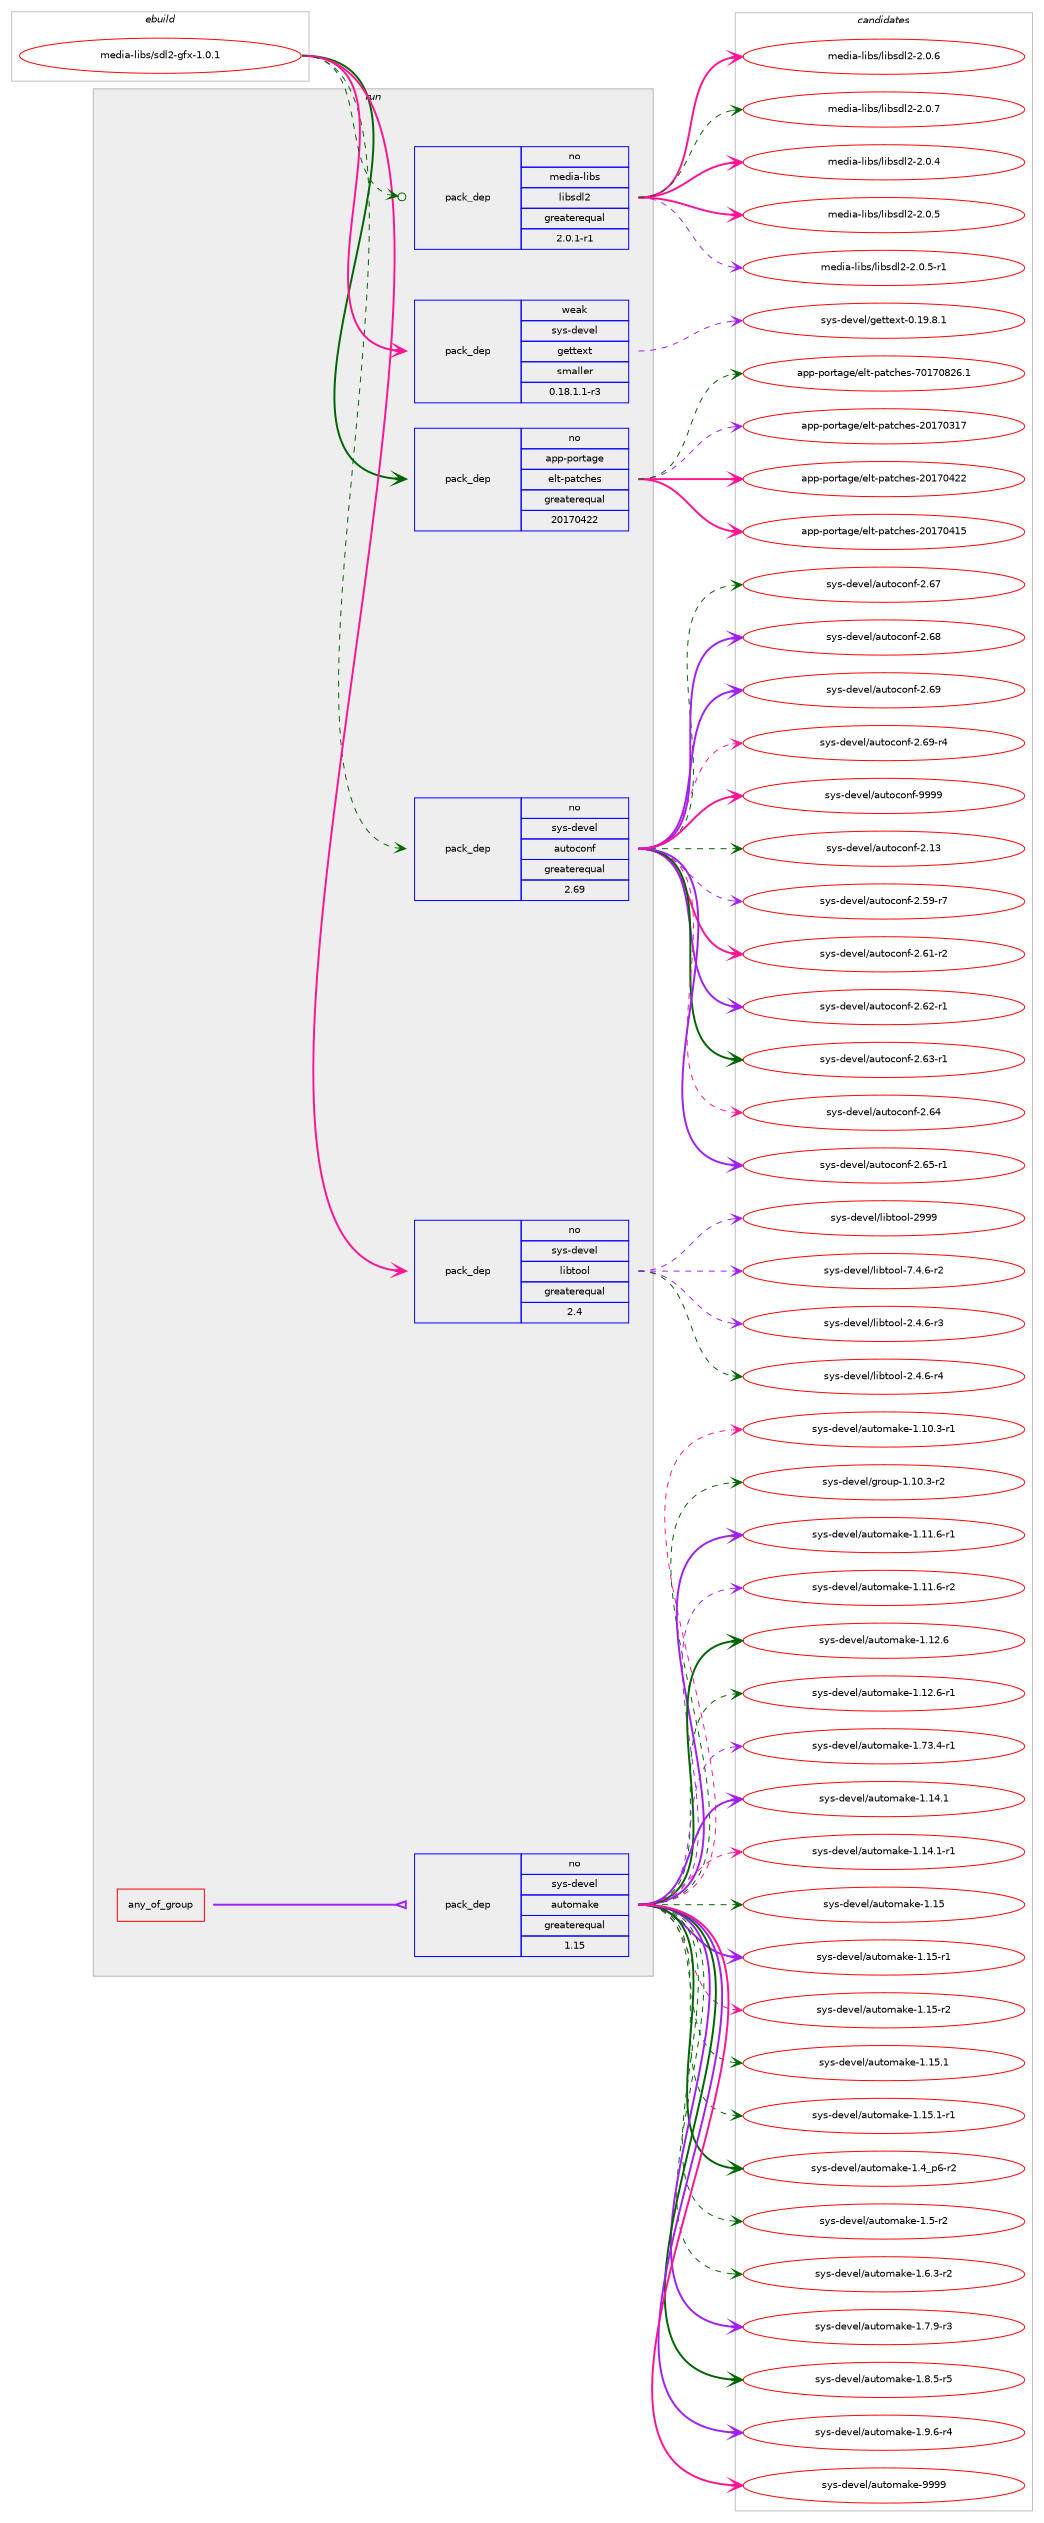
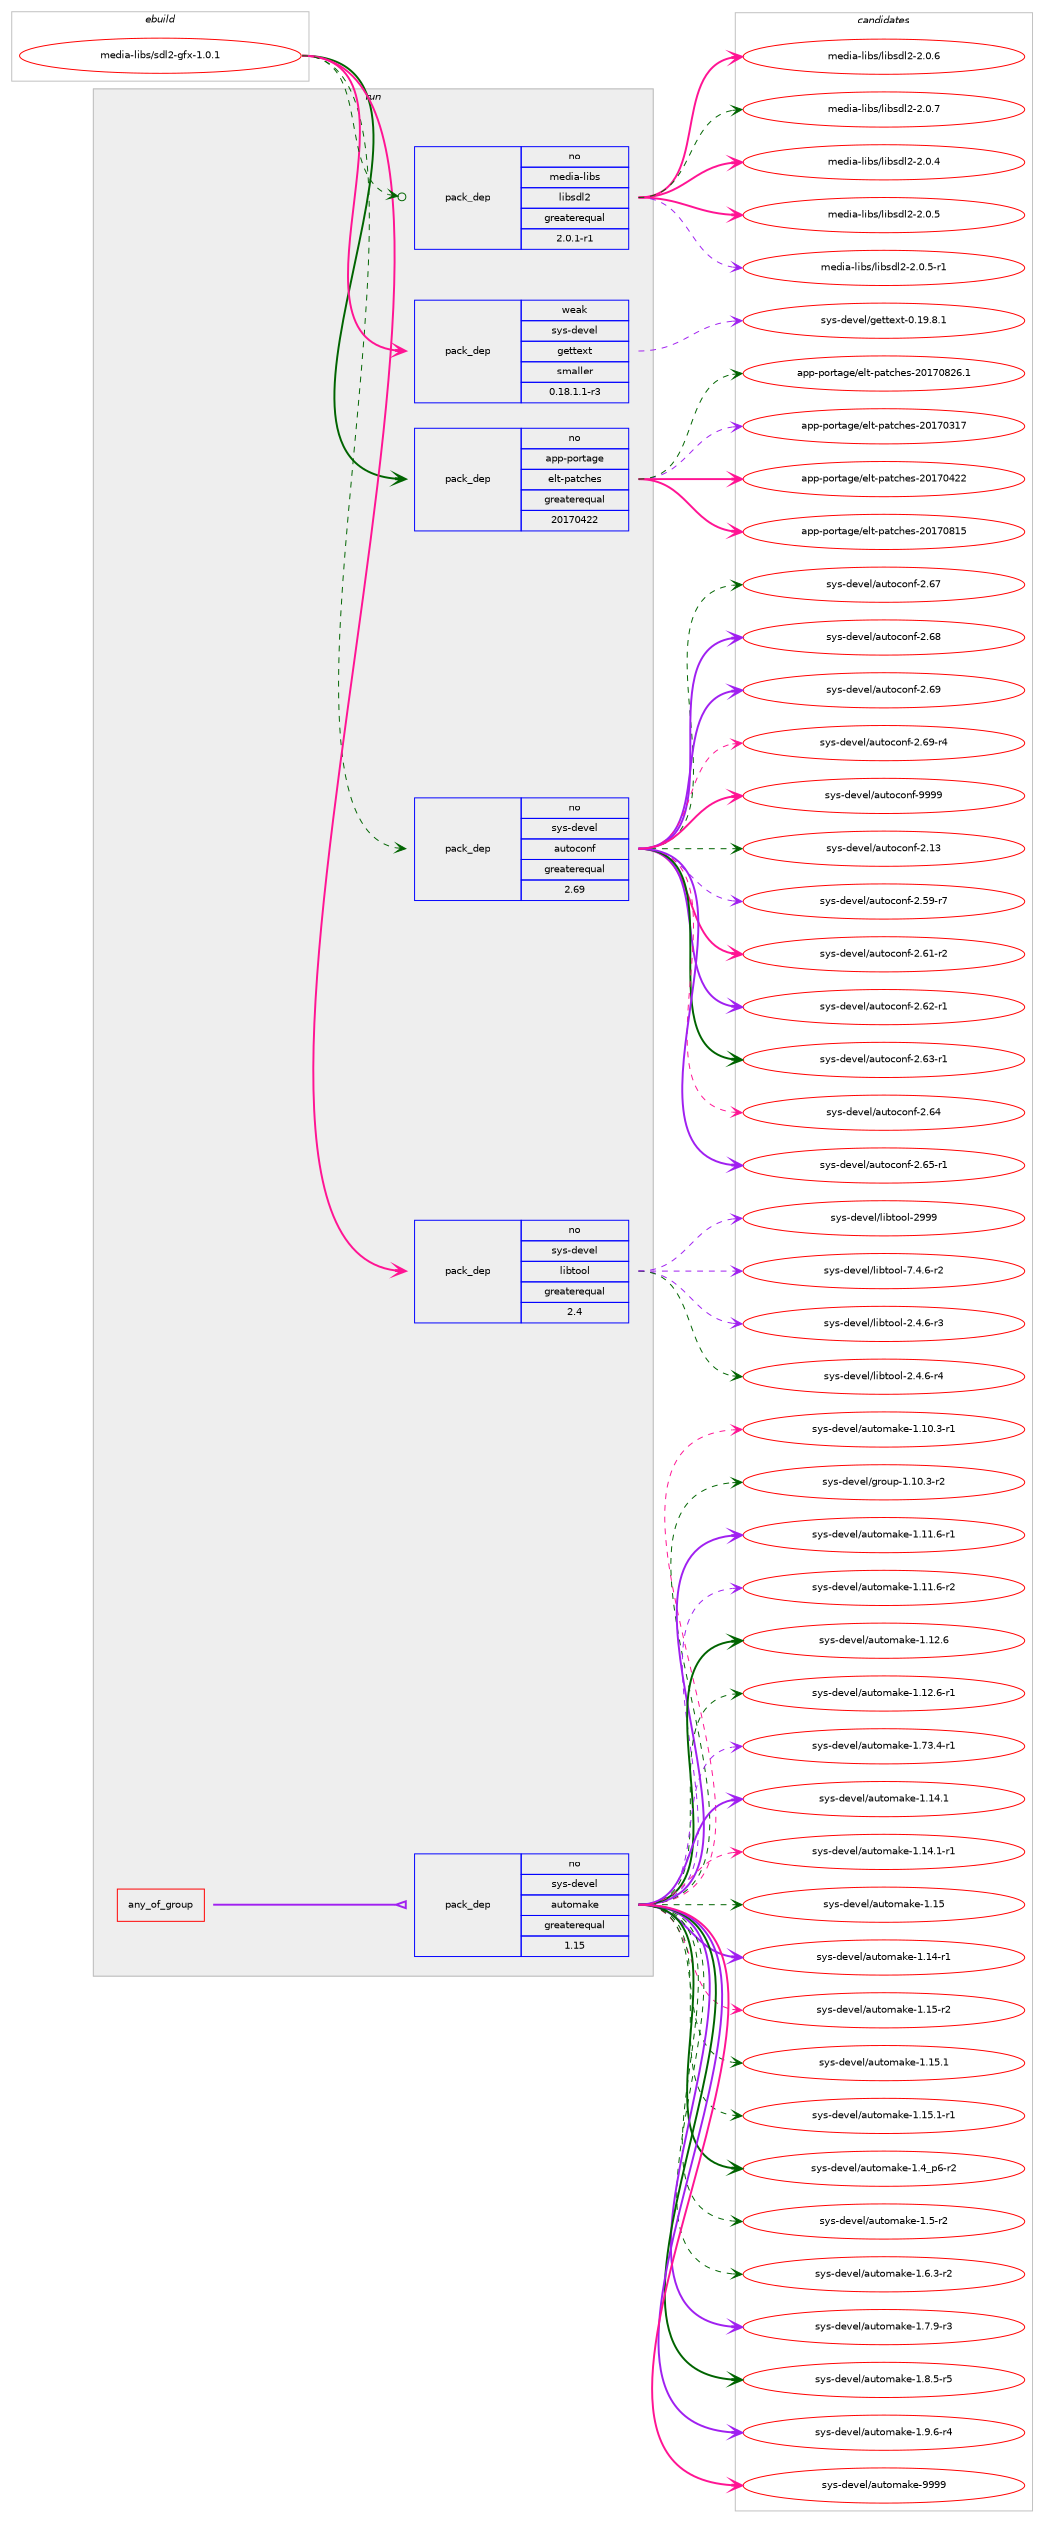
node "app-portage/elt-patches-70170826.1": label "app-portage/elt-patches-70170826.1" -> "app-portage/elt-patches-20170826.1"
node "app-portage/elt-patches-20170415": label "app-portage/elt-patches-20170415" -> "app-portage/elt-patches-20170815"
node "sys-devel/automake-1.15-r1": label "sys-devel/automake-1.15-r1" -> "sys-devel/automake-1.14-r1"
